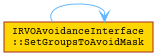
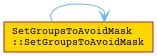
node "IRVOAvoidanceInterface ::SetGroupsToAvoidMask": label "IRVOAvoidanceInterface ::SetGroupsToAvoidMask" -> "SetGroupsToAvoidMask ::SetGroupsToAvoidMask"
